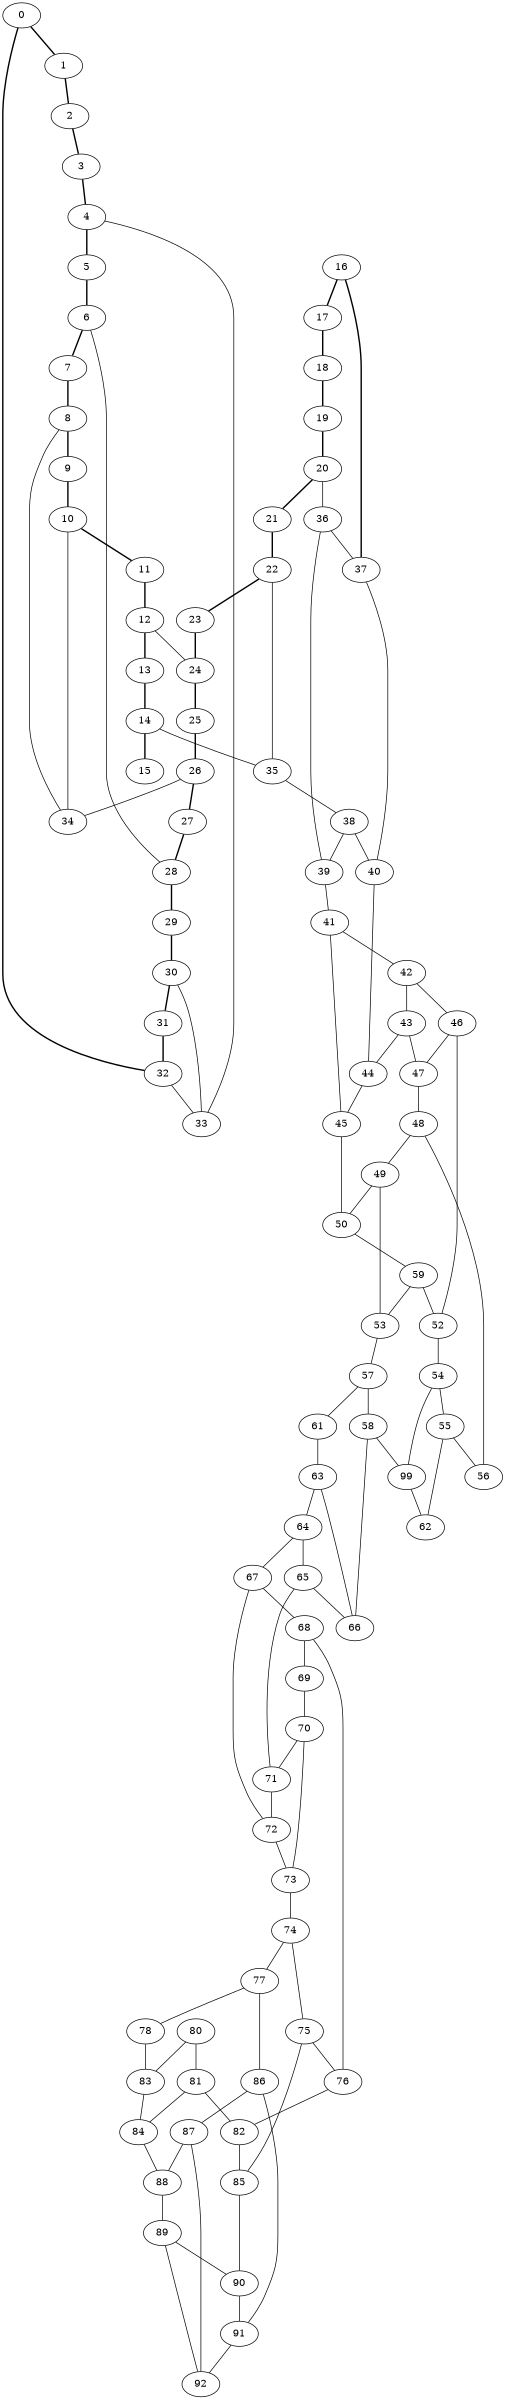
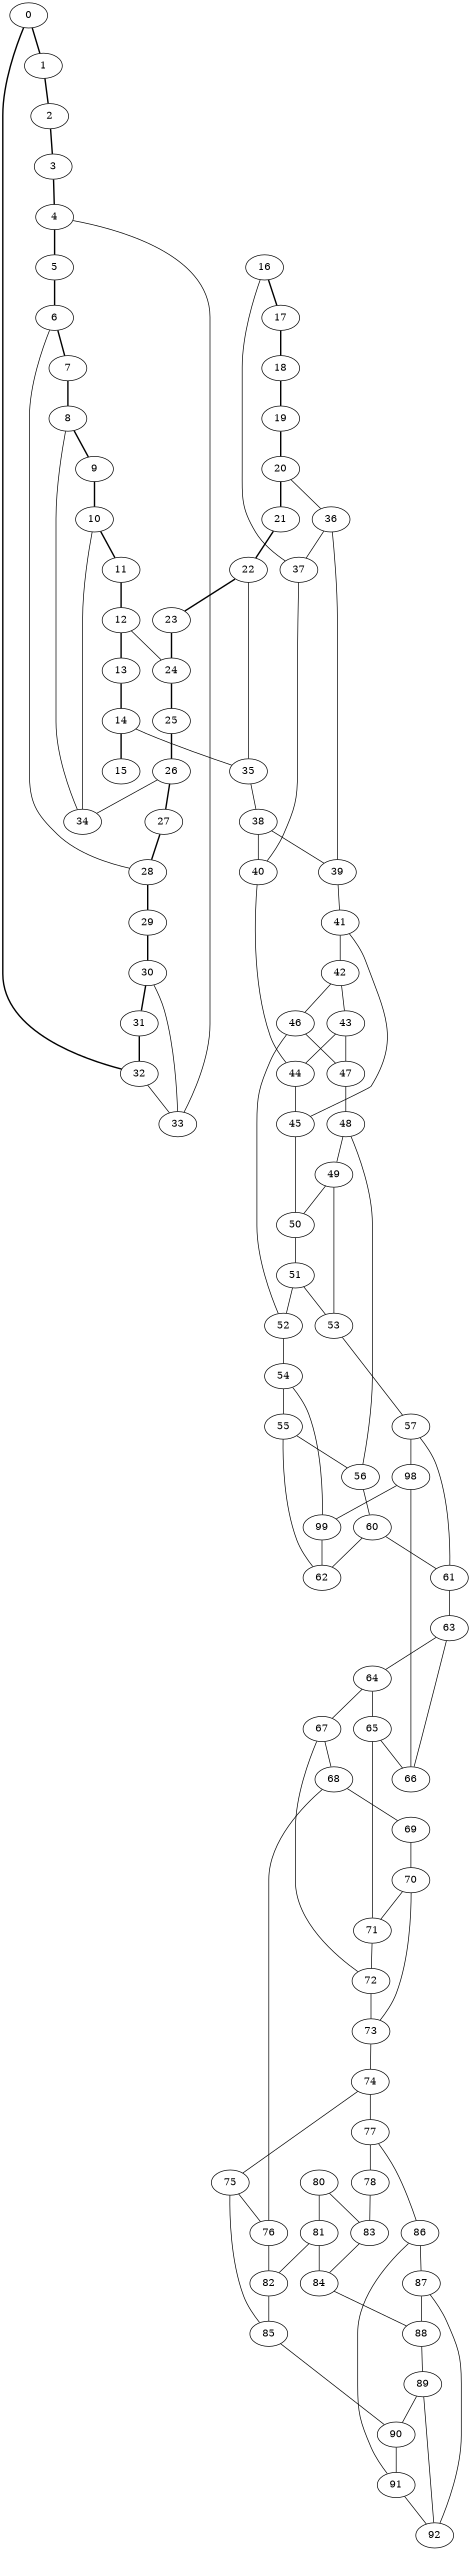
edge "16" -- "37": style bold -> solid
node "59": label "59" -> "51"
node "58": label "58" -> "98"
node "60": added
